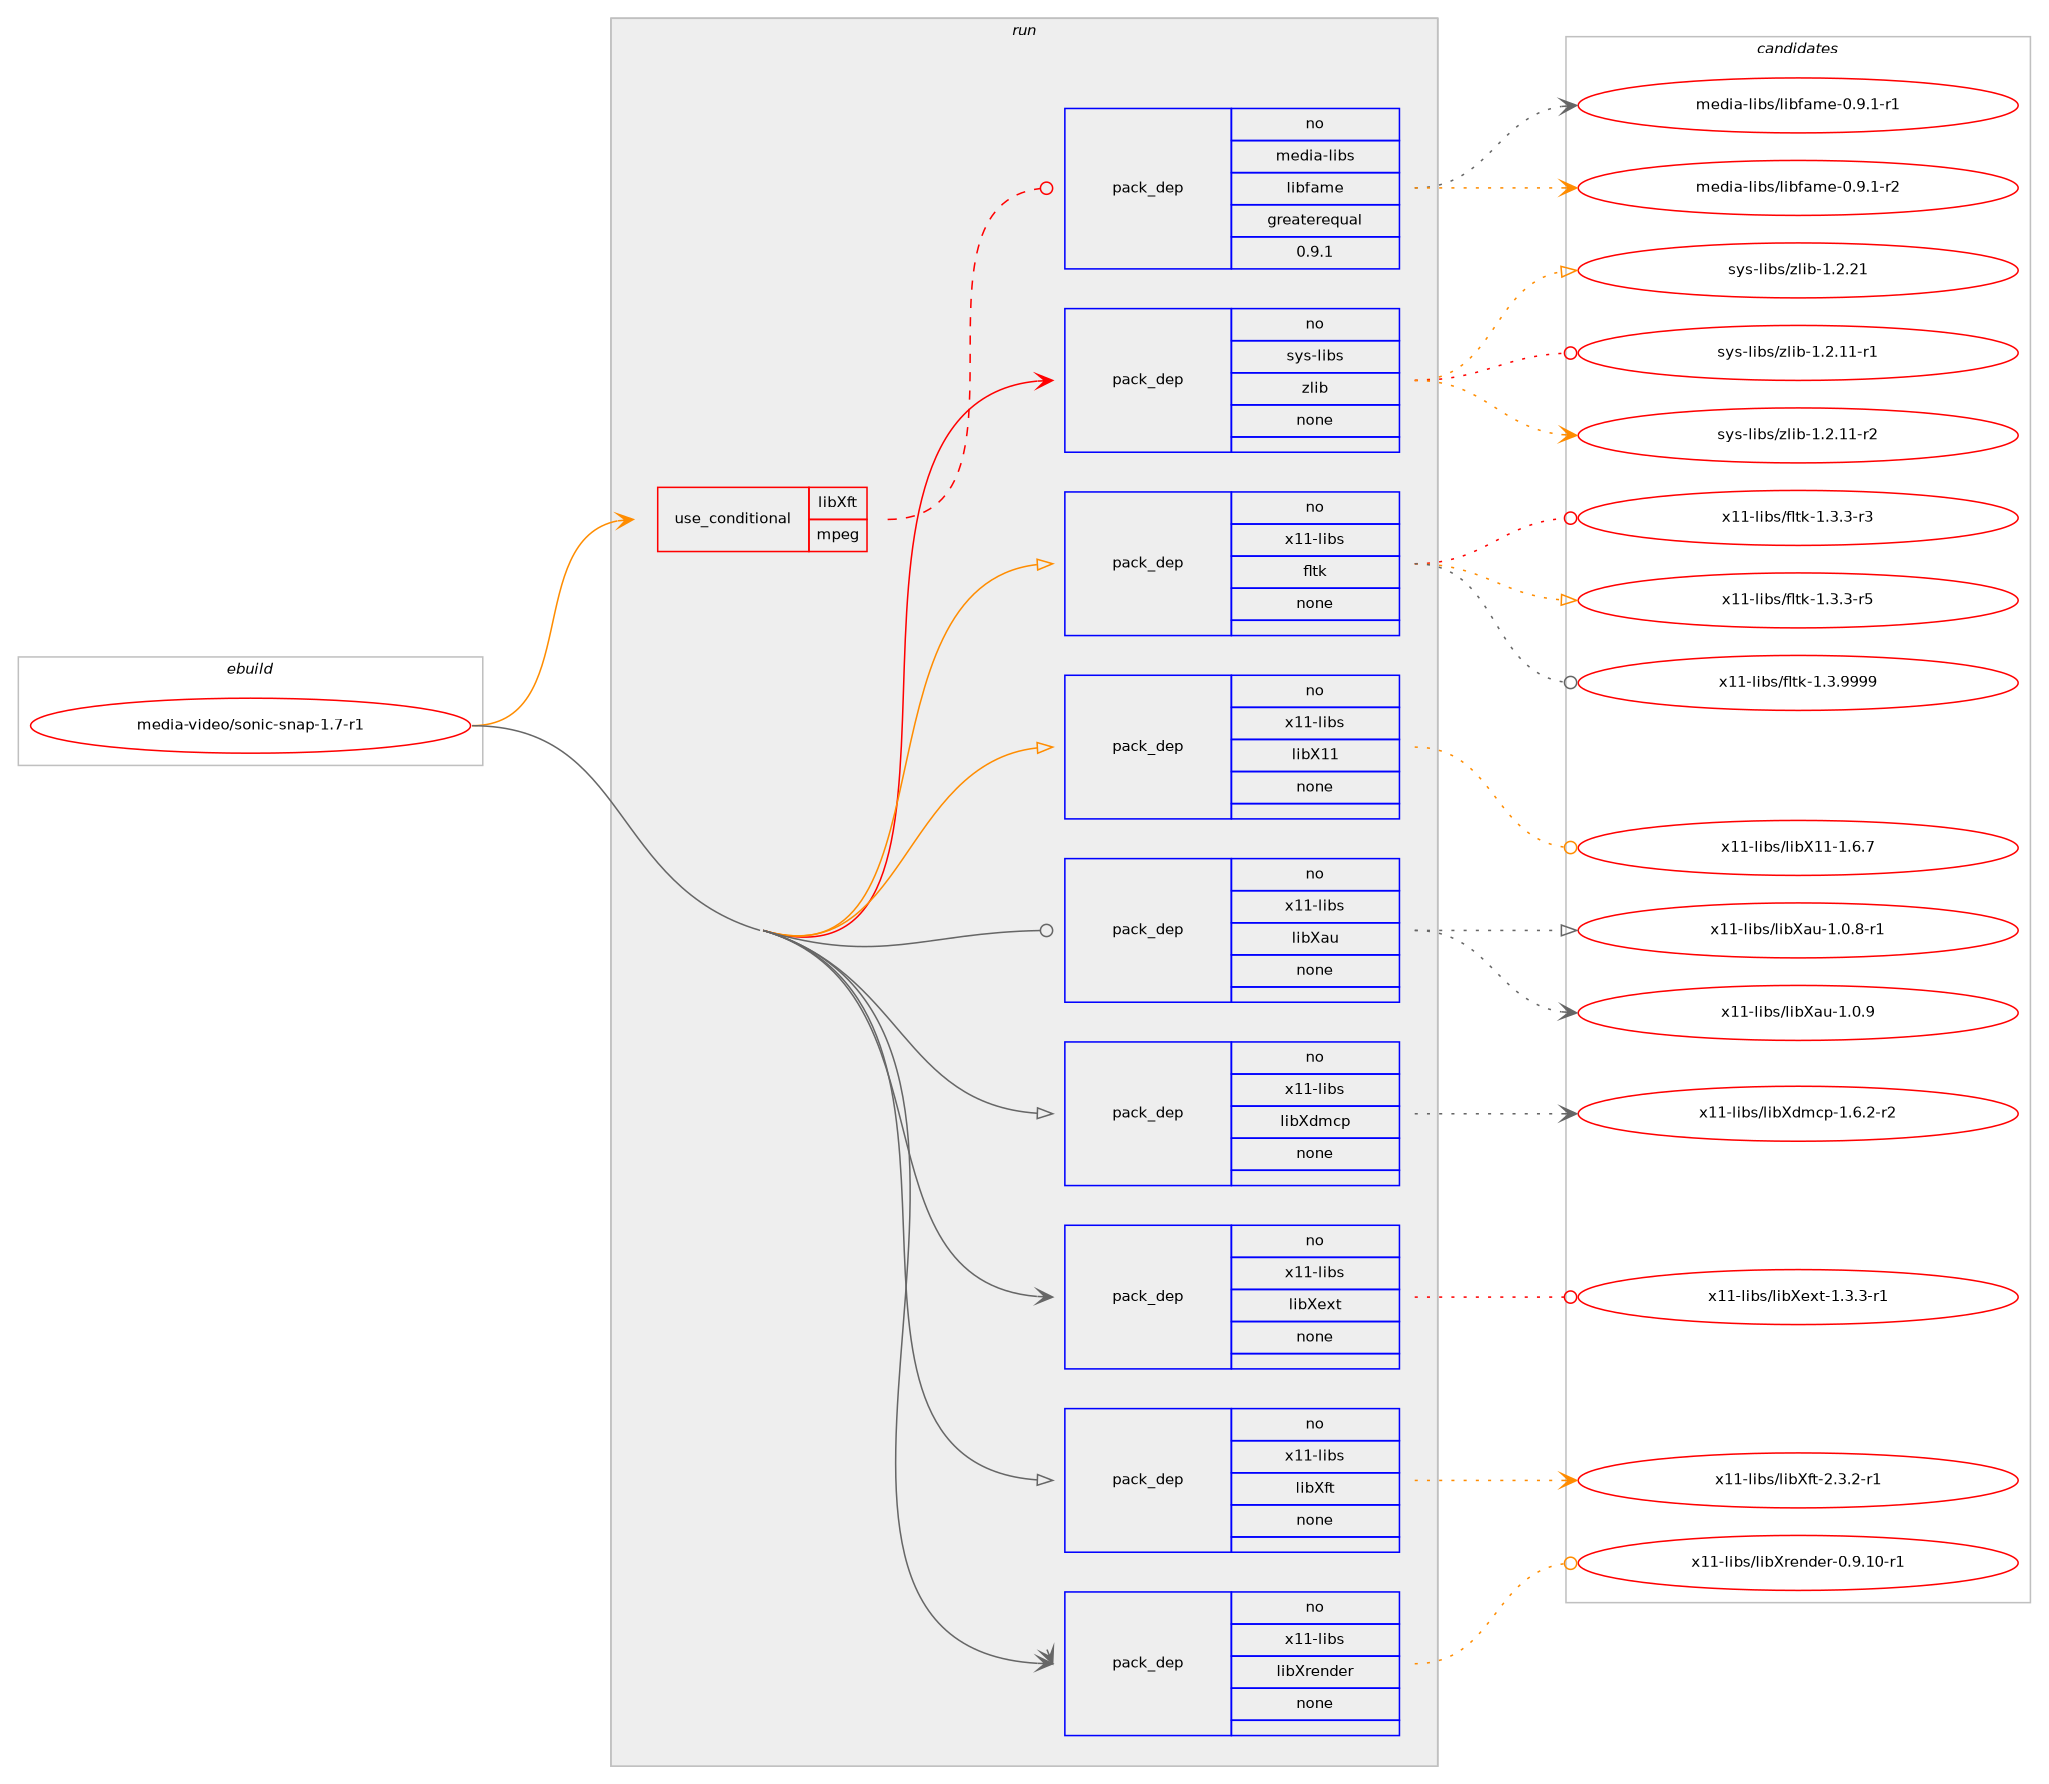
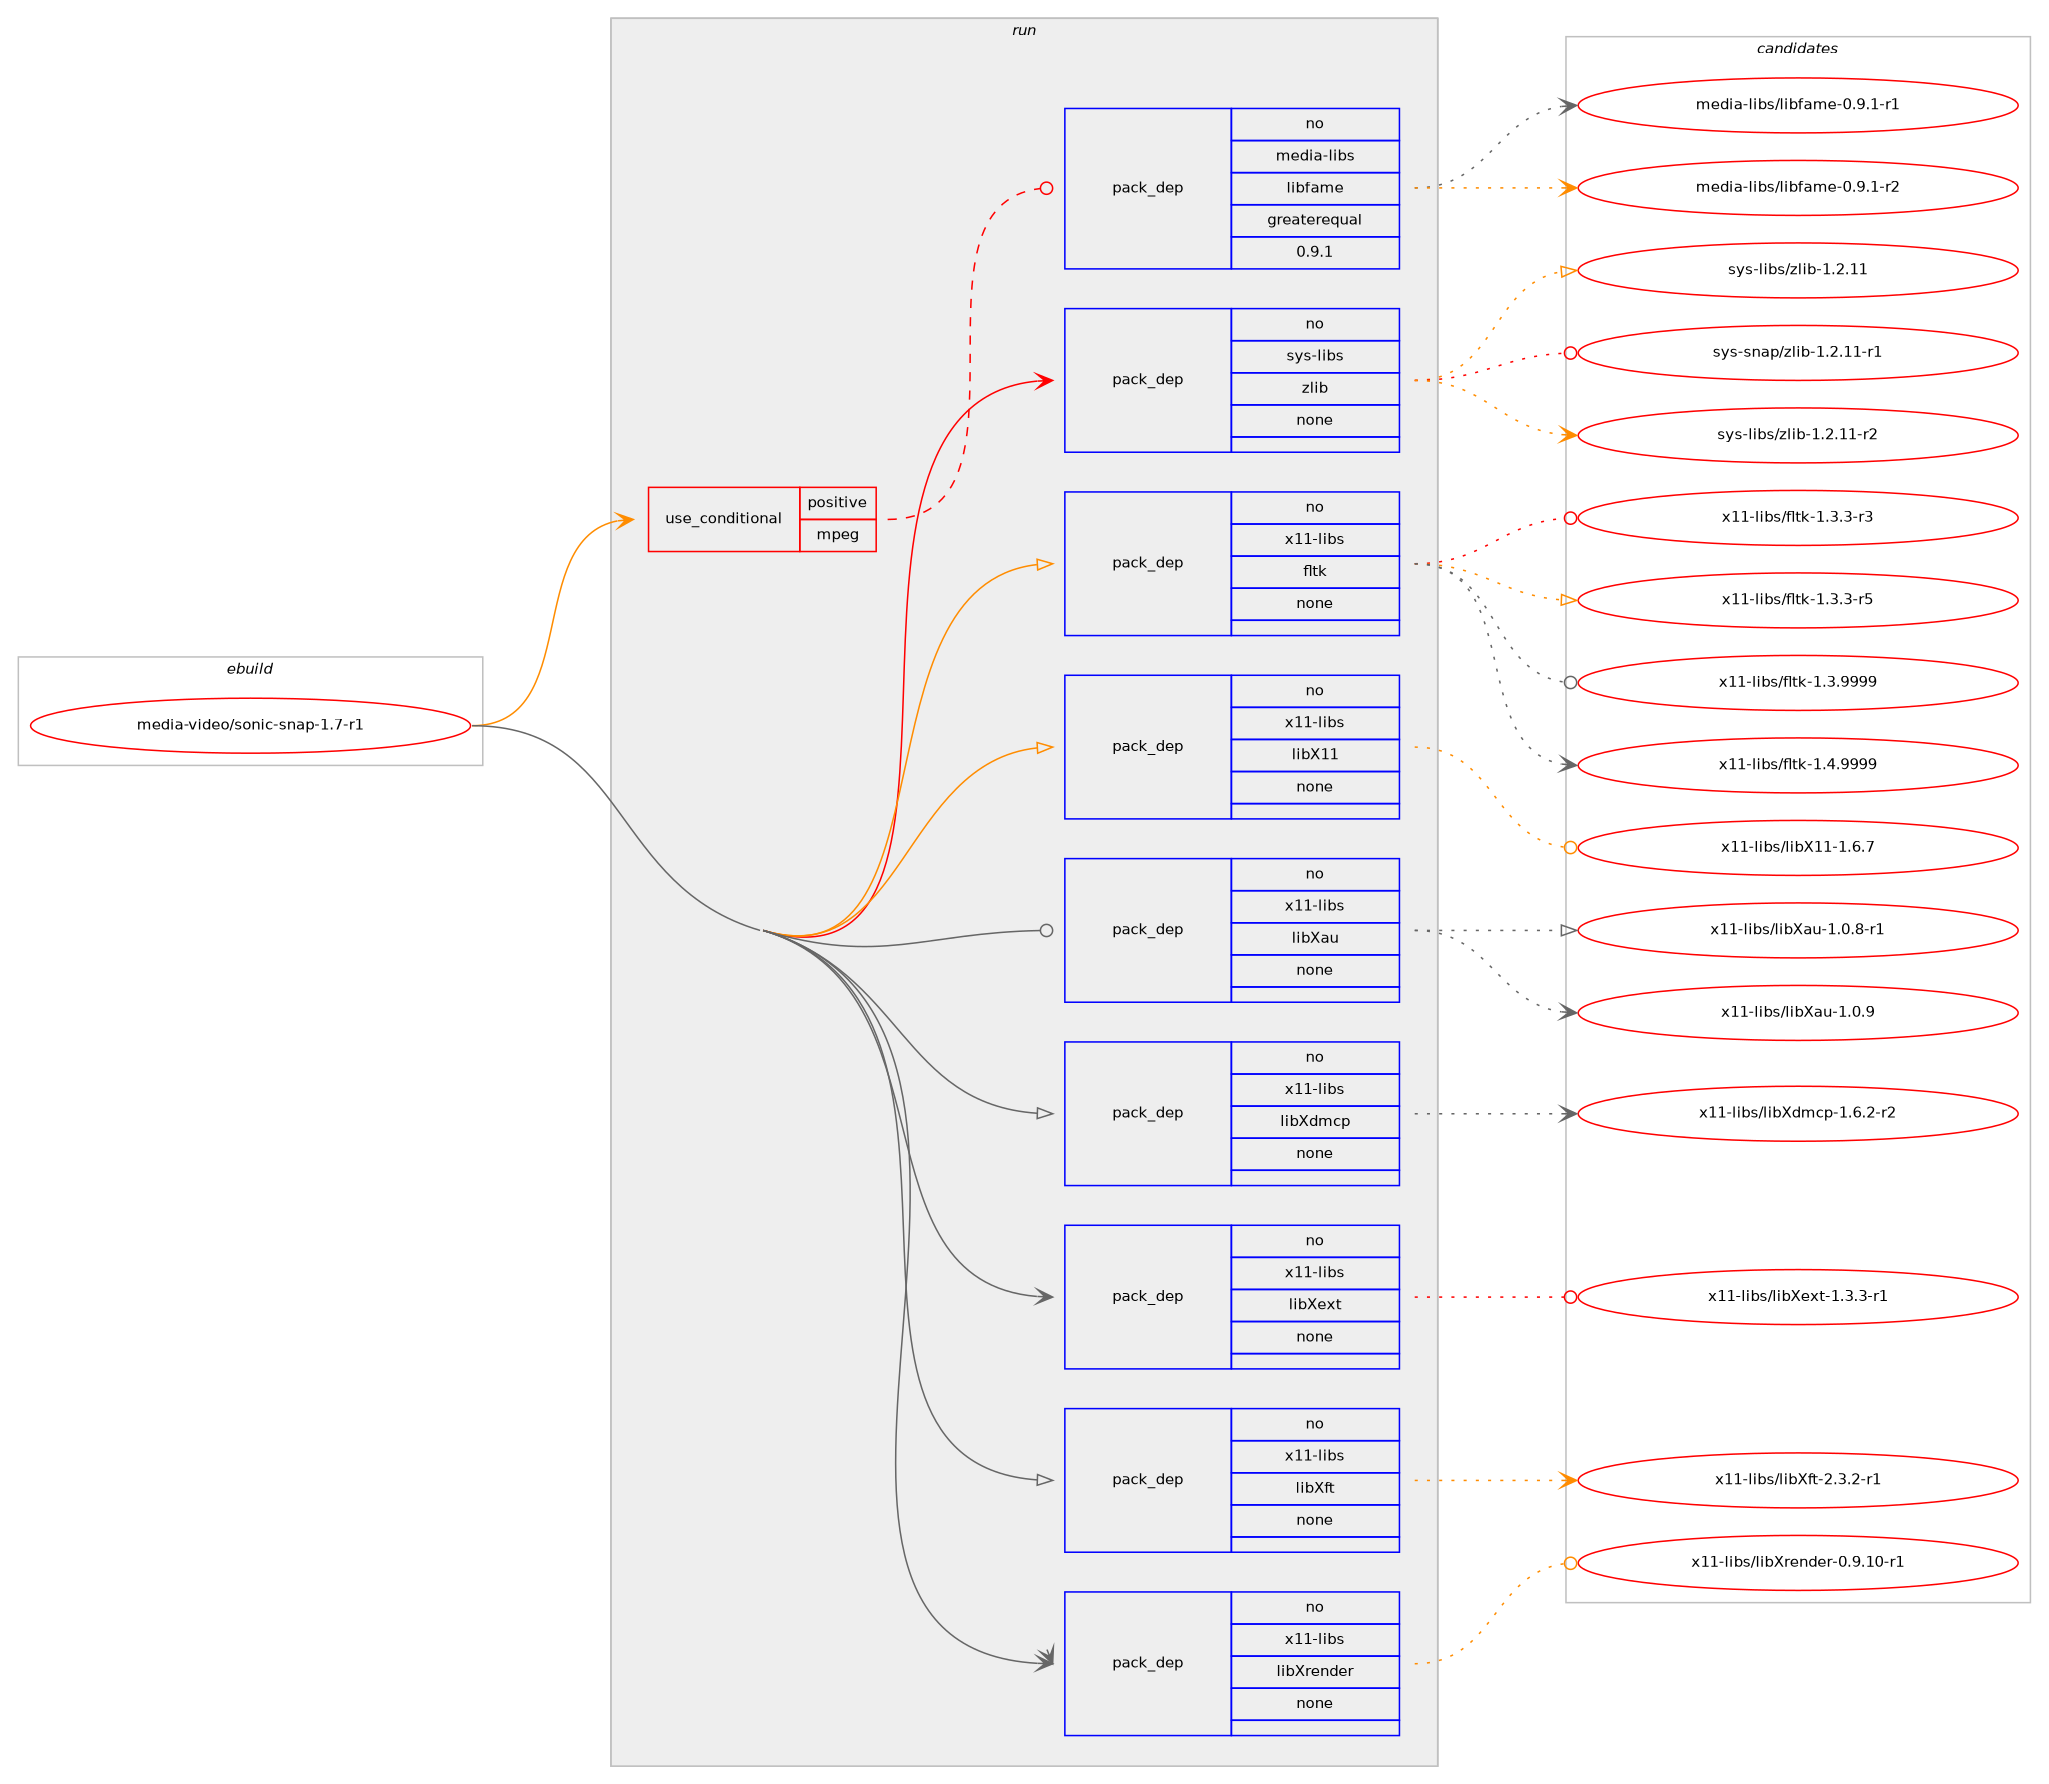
node "sys-libs/zlib-1.2.21": label "sys-libs/zlib-1.2.21" -> "sys-libs/zlib-1.2.11"
node "sys-libs/zlib-1.2.11-r1": label "sys-libs/zlib-1.2.11-r1" -> "sys-snap/zlib-1.2.11-r1"
node "use_conditional": text "libXft" -> "positive"
node "x11-libs/fltk-1.4.9999": added
